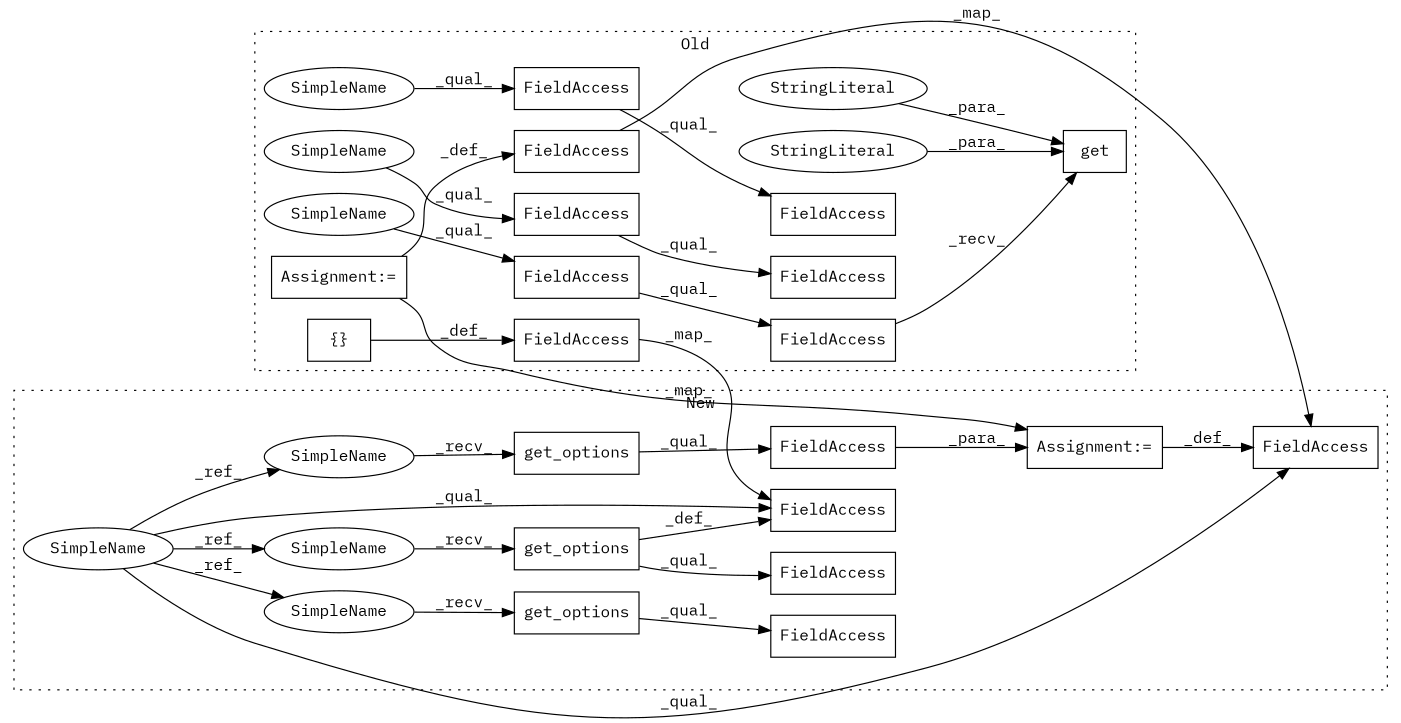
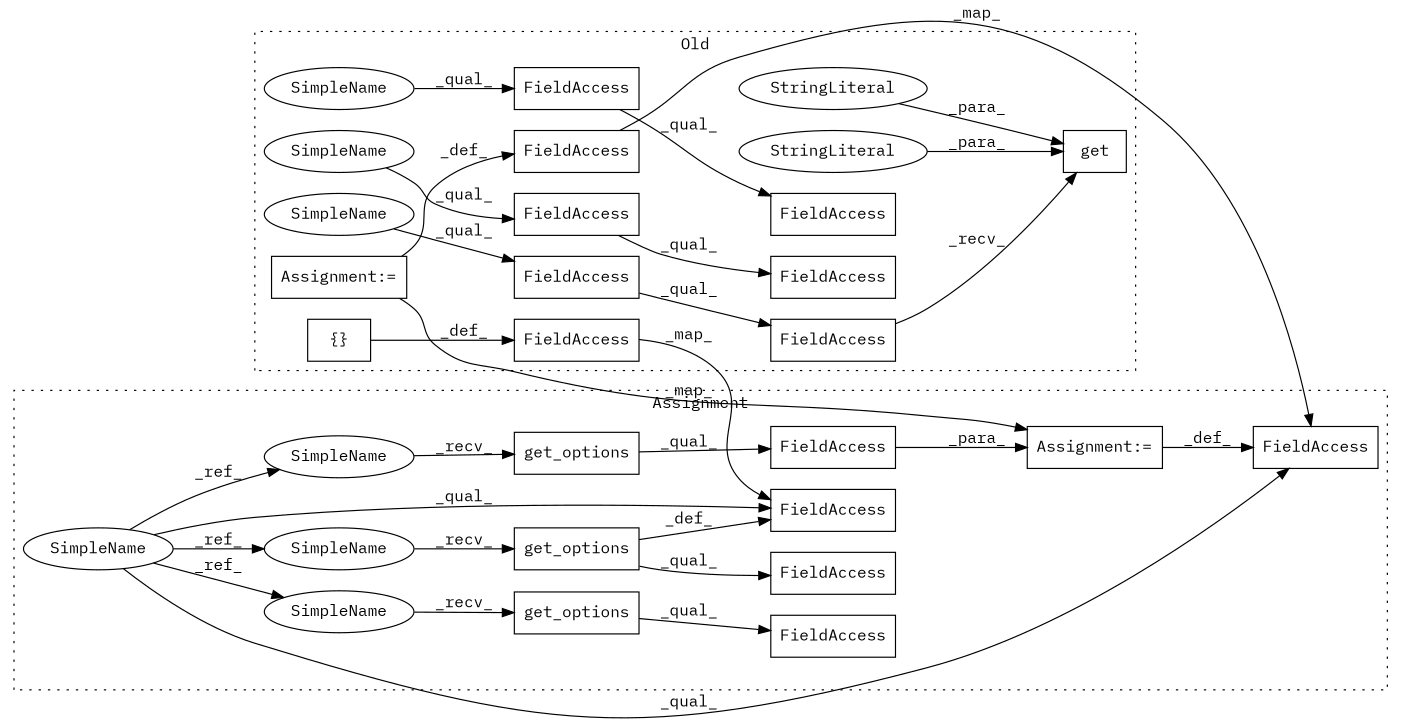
cluster "New": label "New" -> "Assignment"
